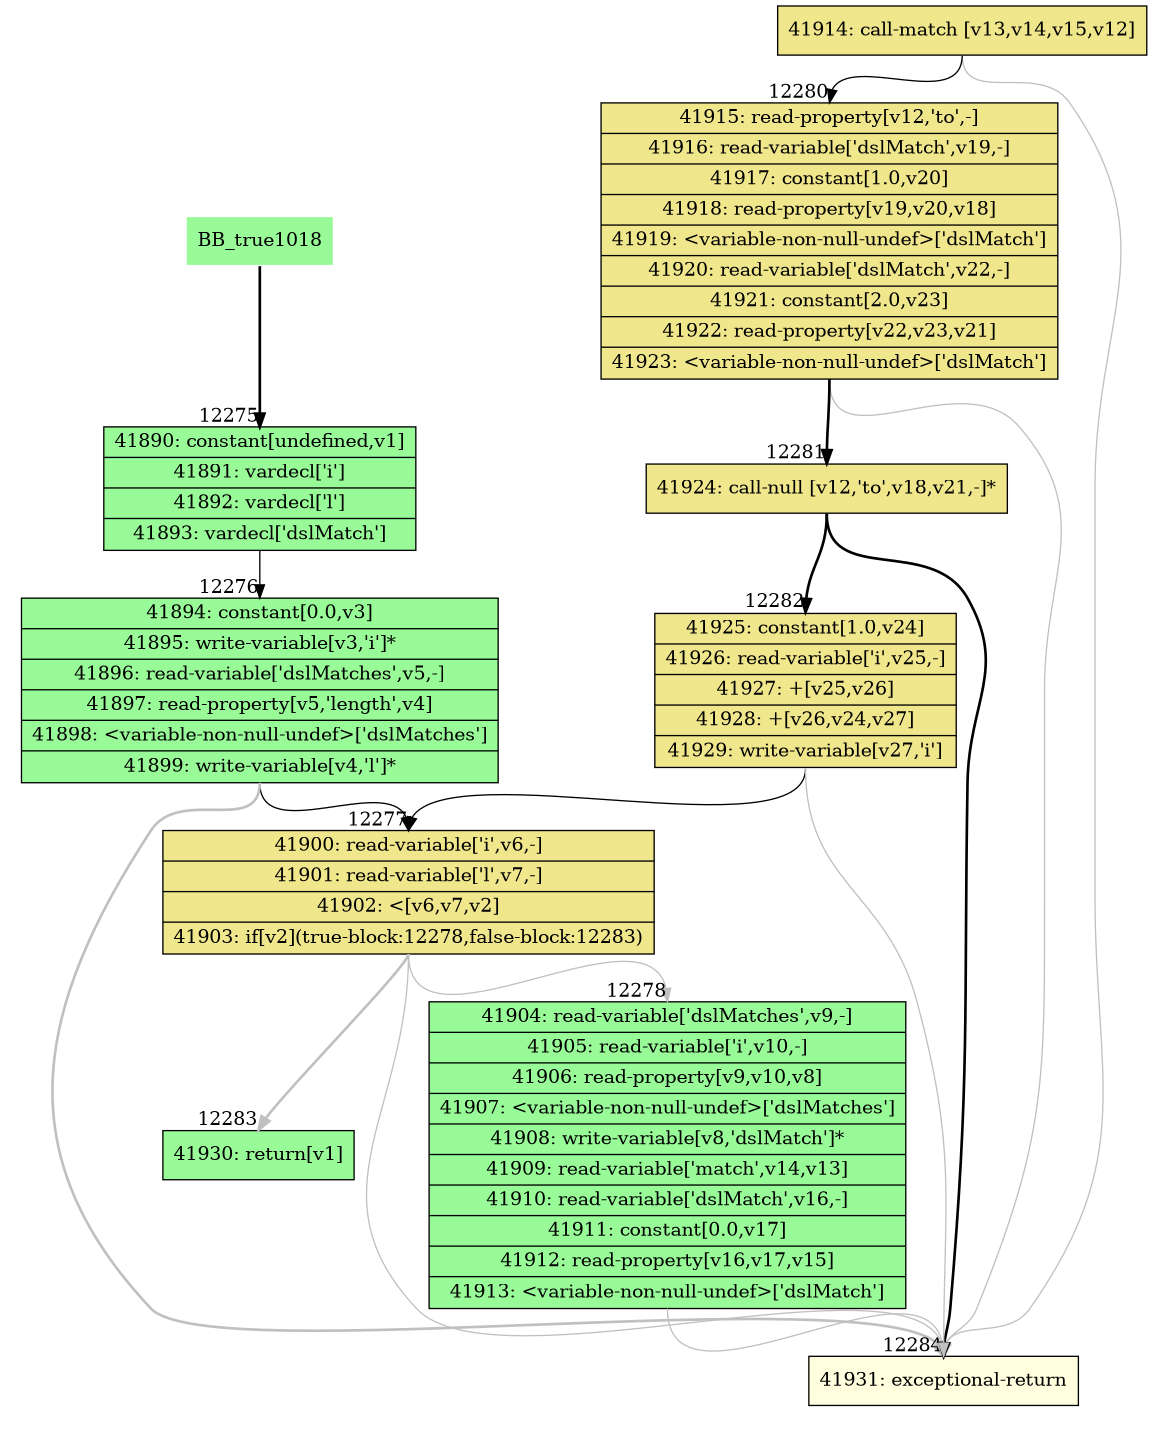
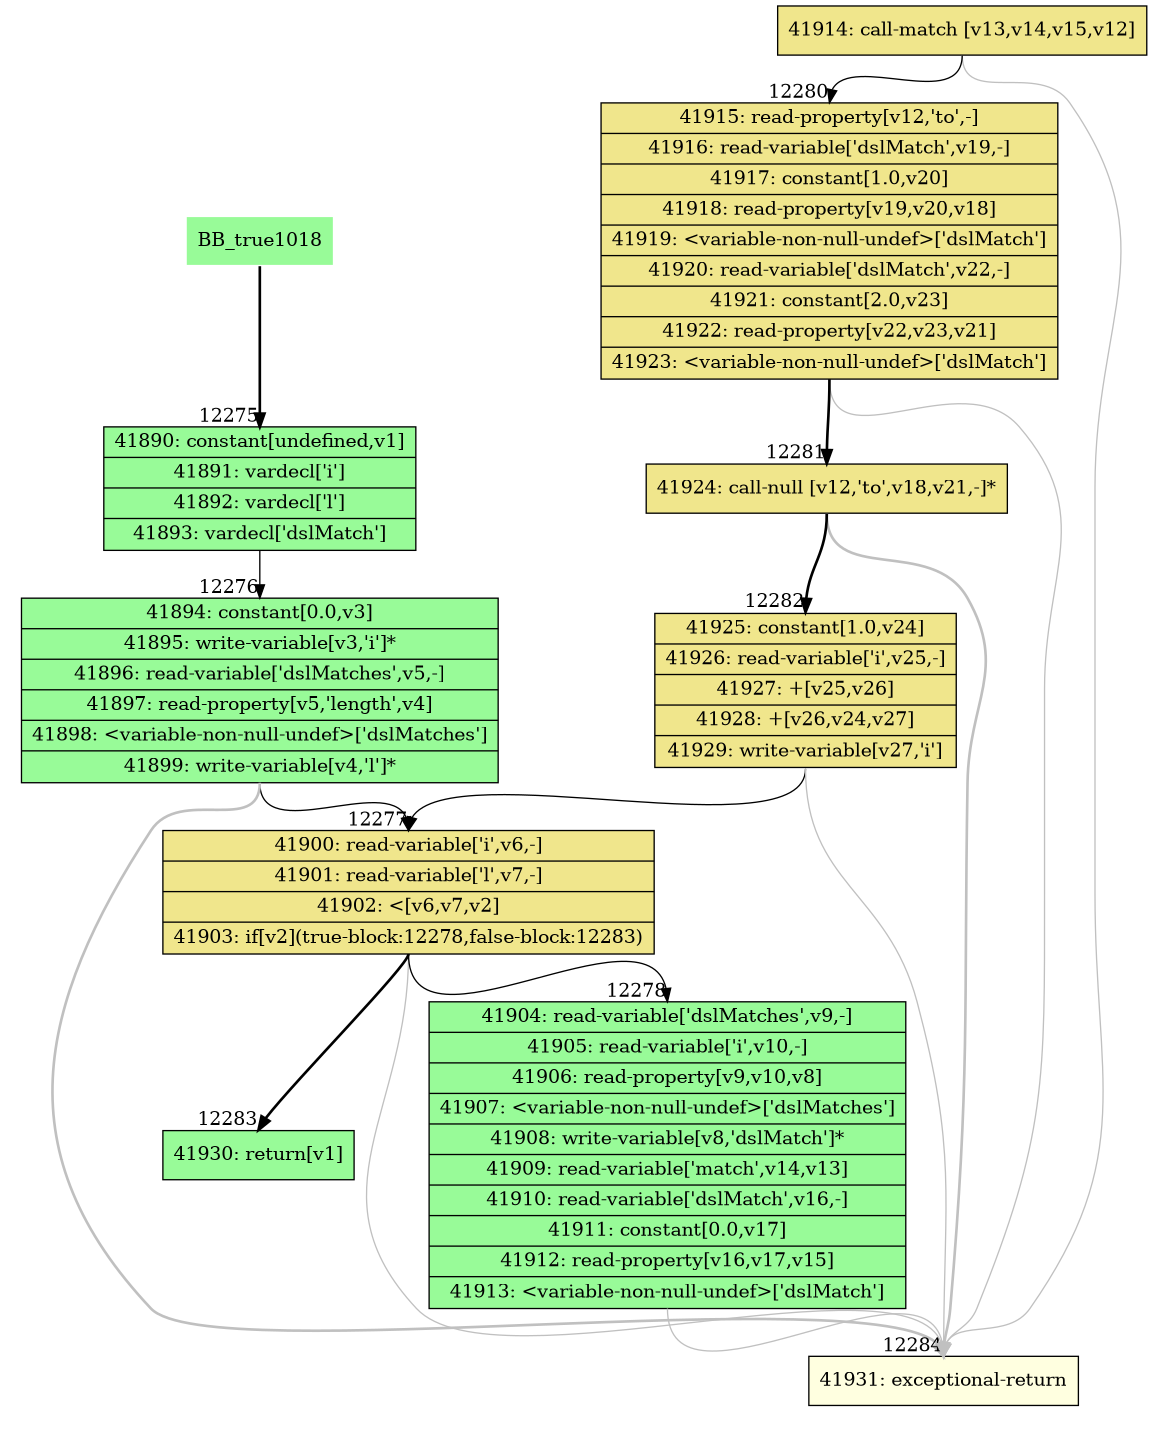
edge "41924: call-null [v12,'to',v18,v21,-]*" -> "41931: exceptional-return": color black -> gray
edge "41900: read-variable['i',v6,-]" -> "41904: read-variable['dslMatches',v9,-]": color gray -> black
edge "41900: read-variable['i',v6,-]" -> "41930: return[v1]": color gray -> black
